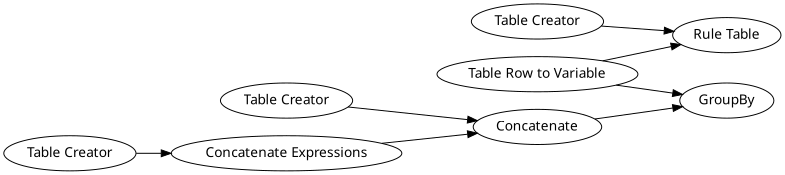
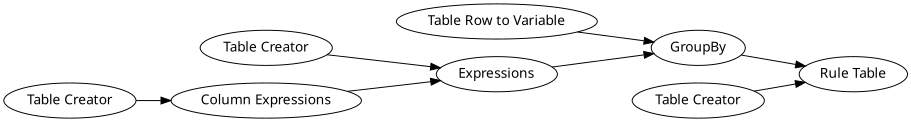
edge "Table Row to Variable" -> "Rule Table": now "GroupBy" -> "Rule Table"
node "Concatenate": label "Concatenate" -> "Expressions"
node "Concatenate Expressions": label "Concatenate Expressions" -> "Column Expressions"
